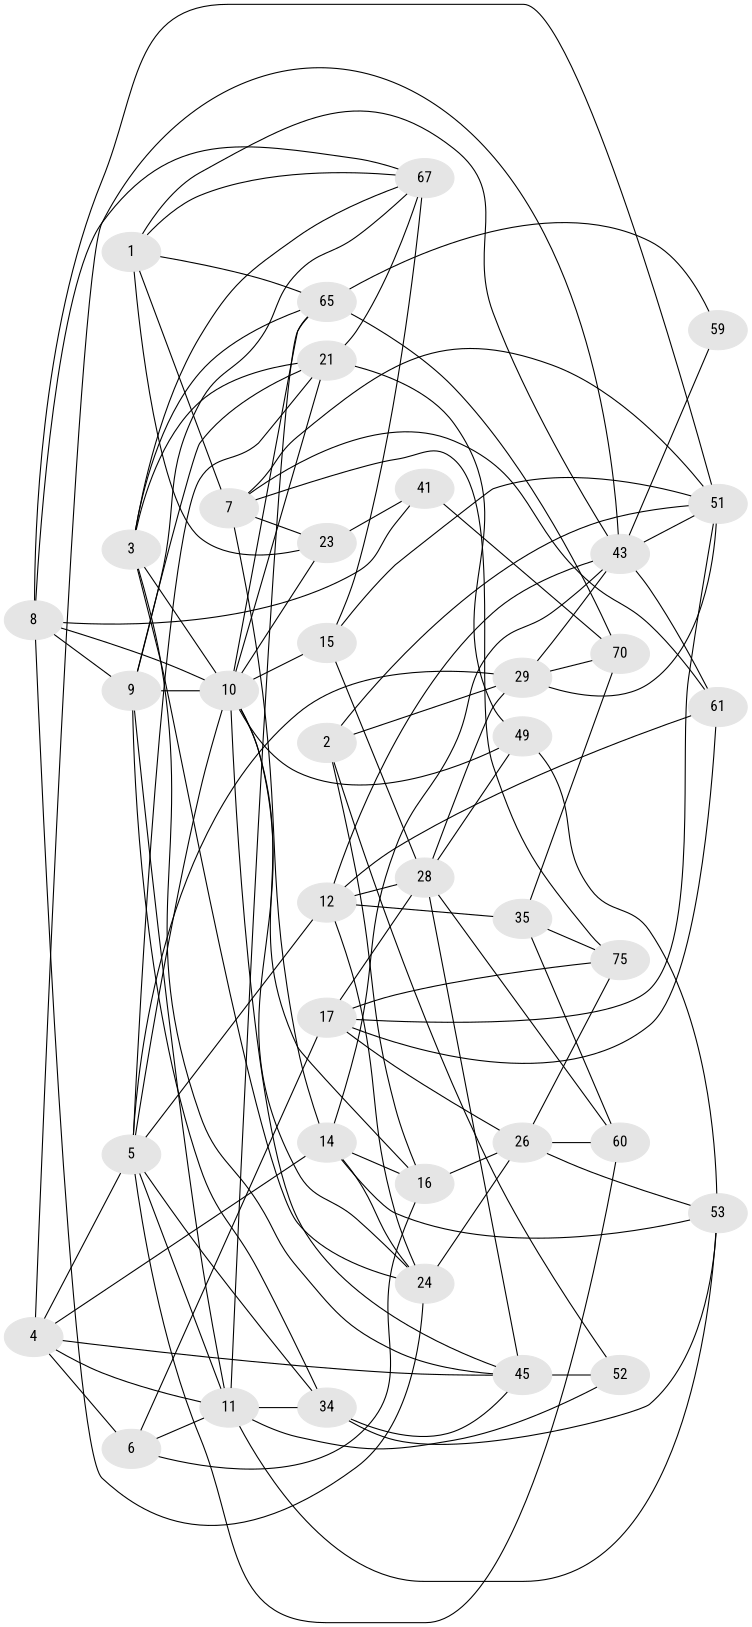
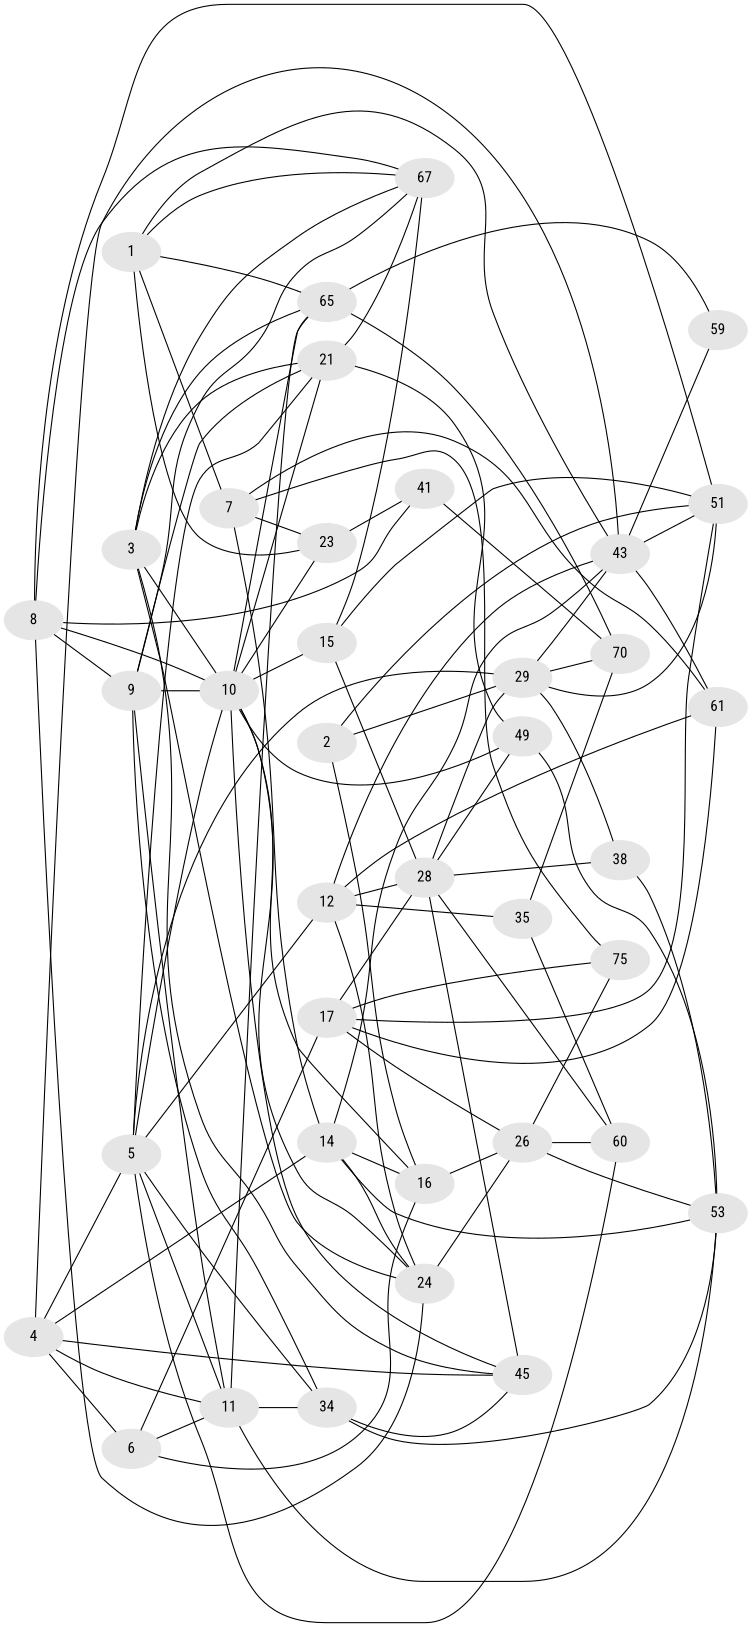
edge "51" -- "7": removed
node "38": added
edge "35" -- "75": removed
node "52": removed
